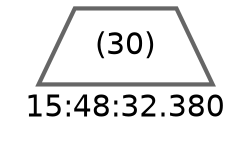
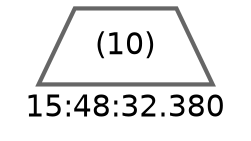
node "(30)": label "(30)" -> "(10)"
